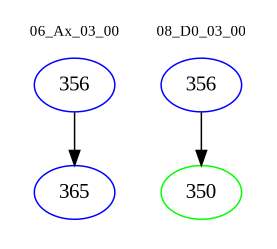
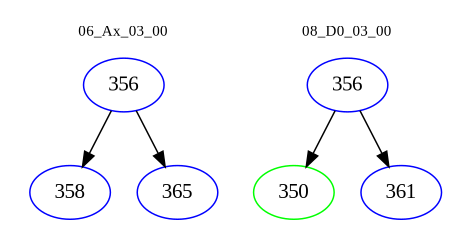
node "358": added
node "361": added
